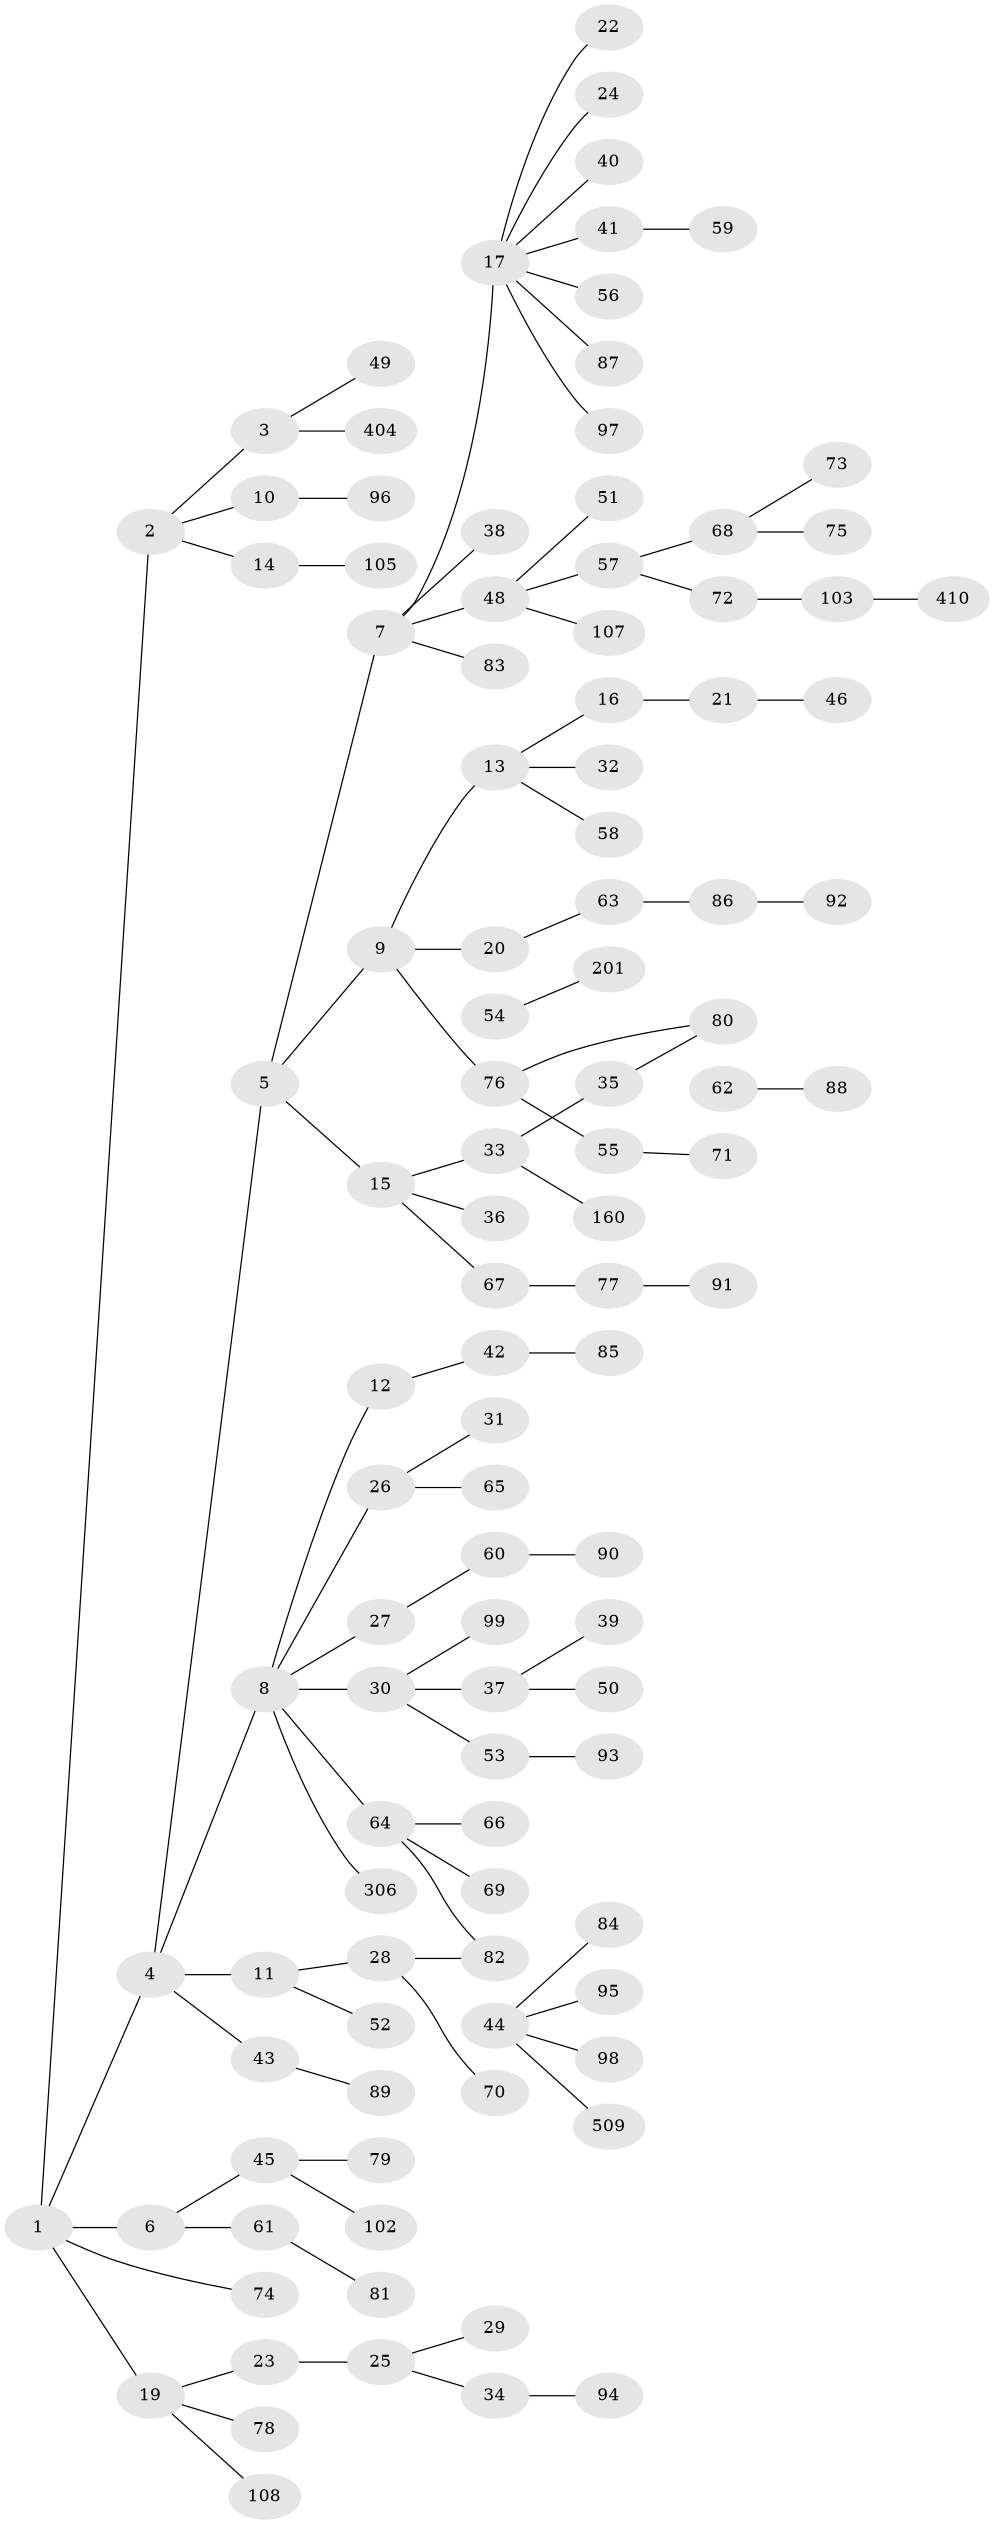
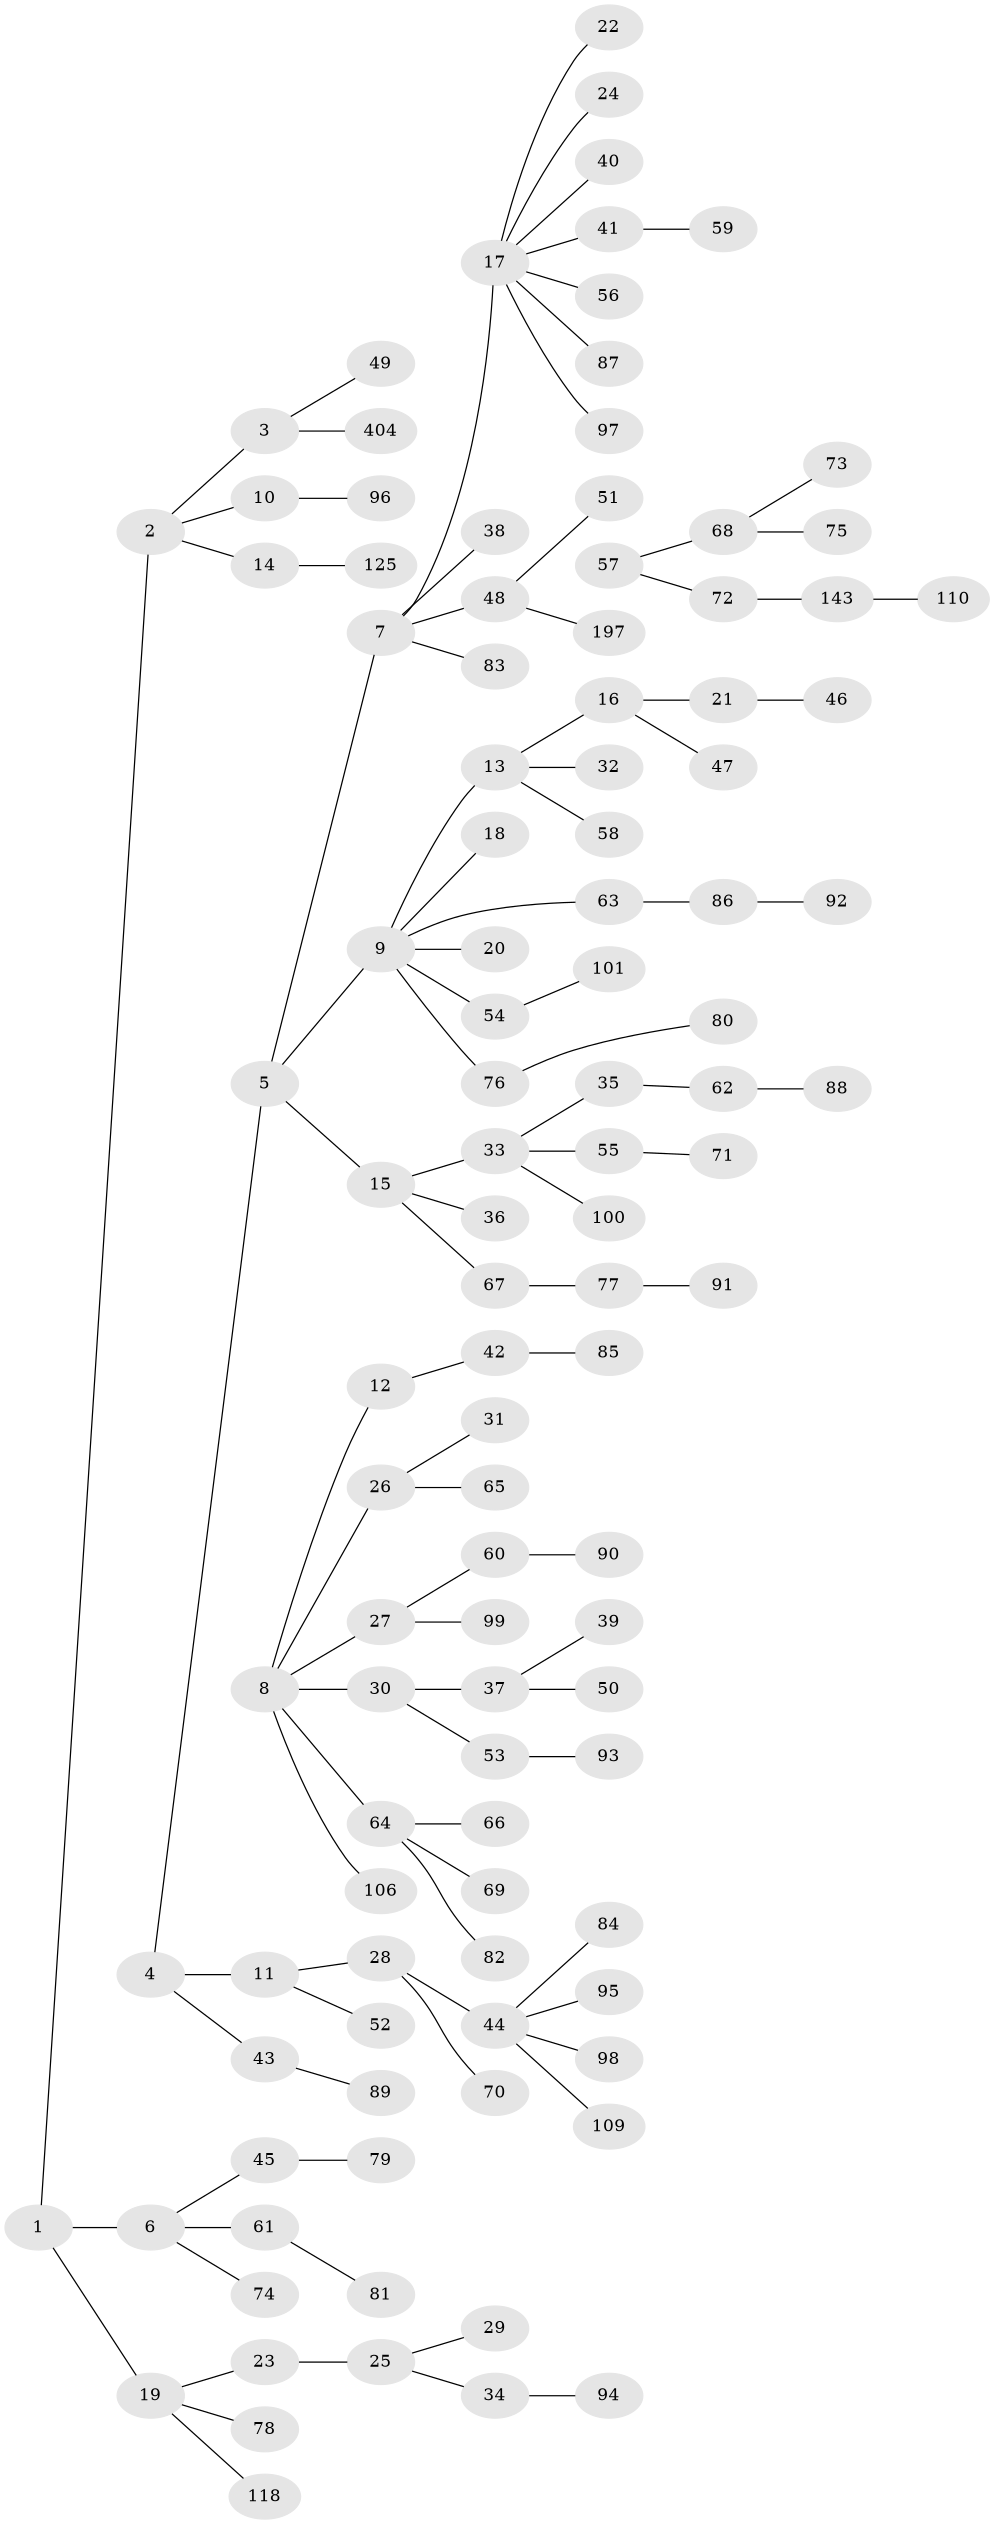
node "105": label "105" -> "125"
edge "57" -- "48": removed
node "103": label "103" -> "143"
node "410": label "410" -> "110"
node "107": label "107" -> "197"
node "47": added
node "18": added
edge "63" -- "20": now "63" -- "9"
node "201": label "201" -> "101"
edge "9" -- "54": added
edge "80" -- "35": now "62" -- "35"
edge "76" -- "55": now "33" -- "55"
node "160": label "160" -> "100"
edge "99" -- "30": now "99" -- "27"
edge "8" -- "4": removed
node "306": label "306" -> "106"
edge "28" -- "82": now "28" -- "44"
edge "4" -- "1": removed
node "509": label "509" -> "109"
node "102": removed
edge "1" -- "74": now "6" -- "74"
node "108": label "108" -> "118"
